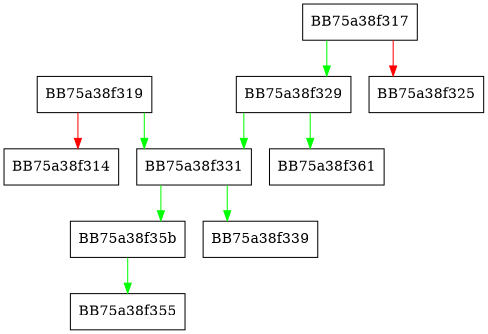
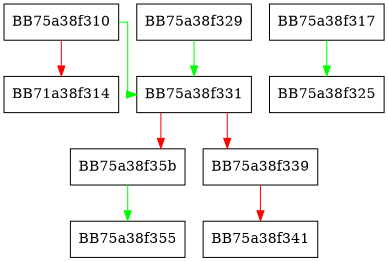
edge "BB75a38f317" -> "BB75a38f329": removed
edge "BB75a38f317" -> "BB75a38f325": color red -> green
node "BB75a38f319": label "BB75a38f319" -> "BB75a38f310"
node "BB75a38f314": label "BB75a38f314" -> "BB71a38f314"
node "BB75a38f361": removed
edge "BB75a38f331" -> "BB75a38f35b": color green -> red
edge "BB75a38f331" -> "BB75a38f339": color green -> red
node "BB75a38f341": added
